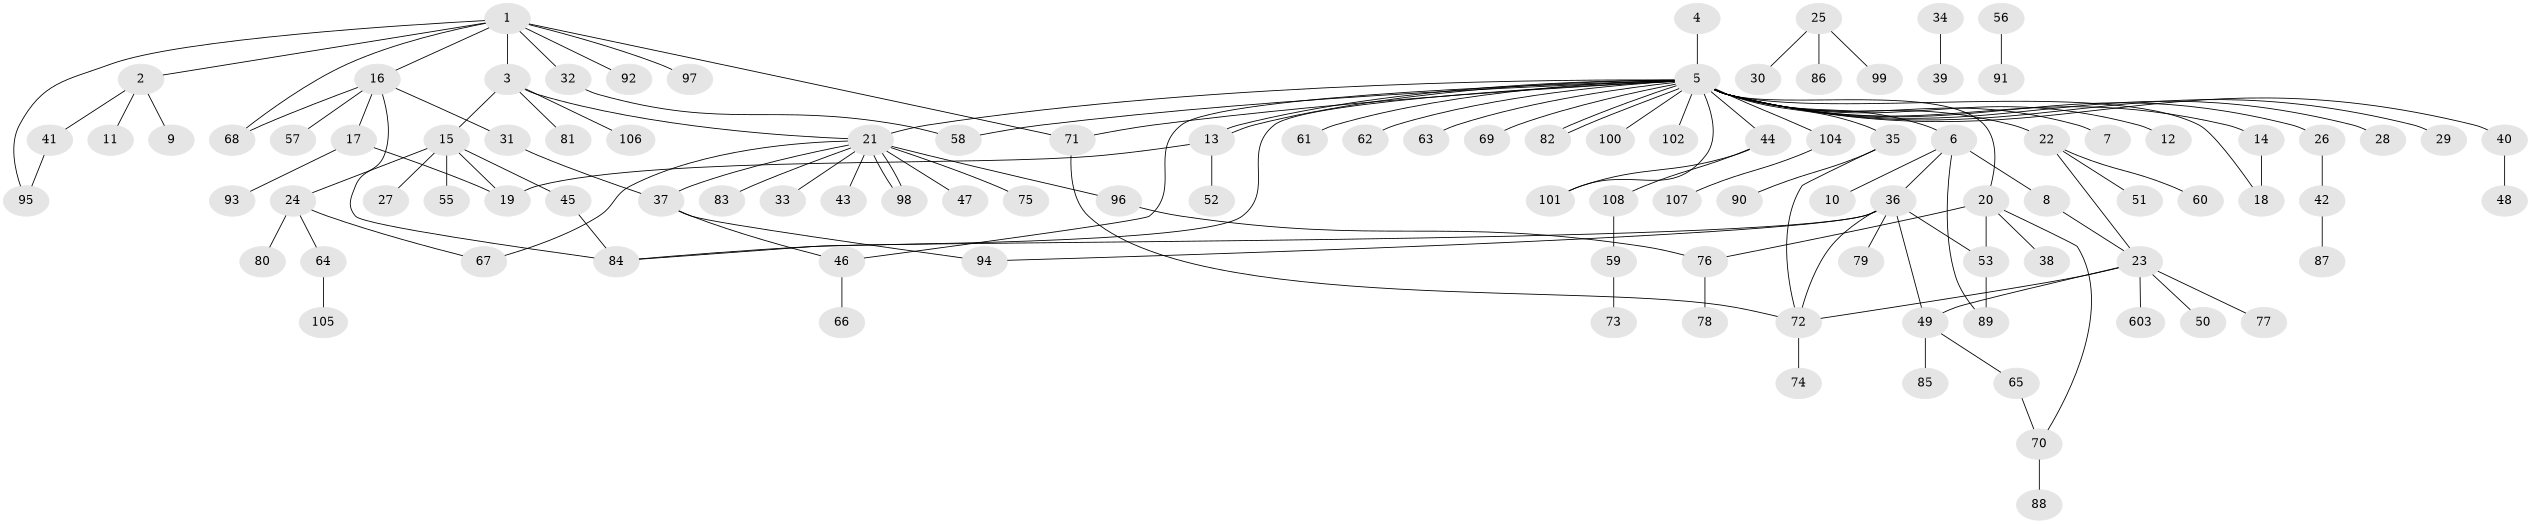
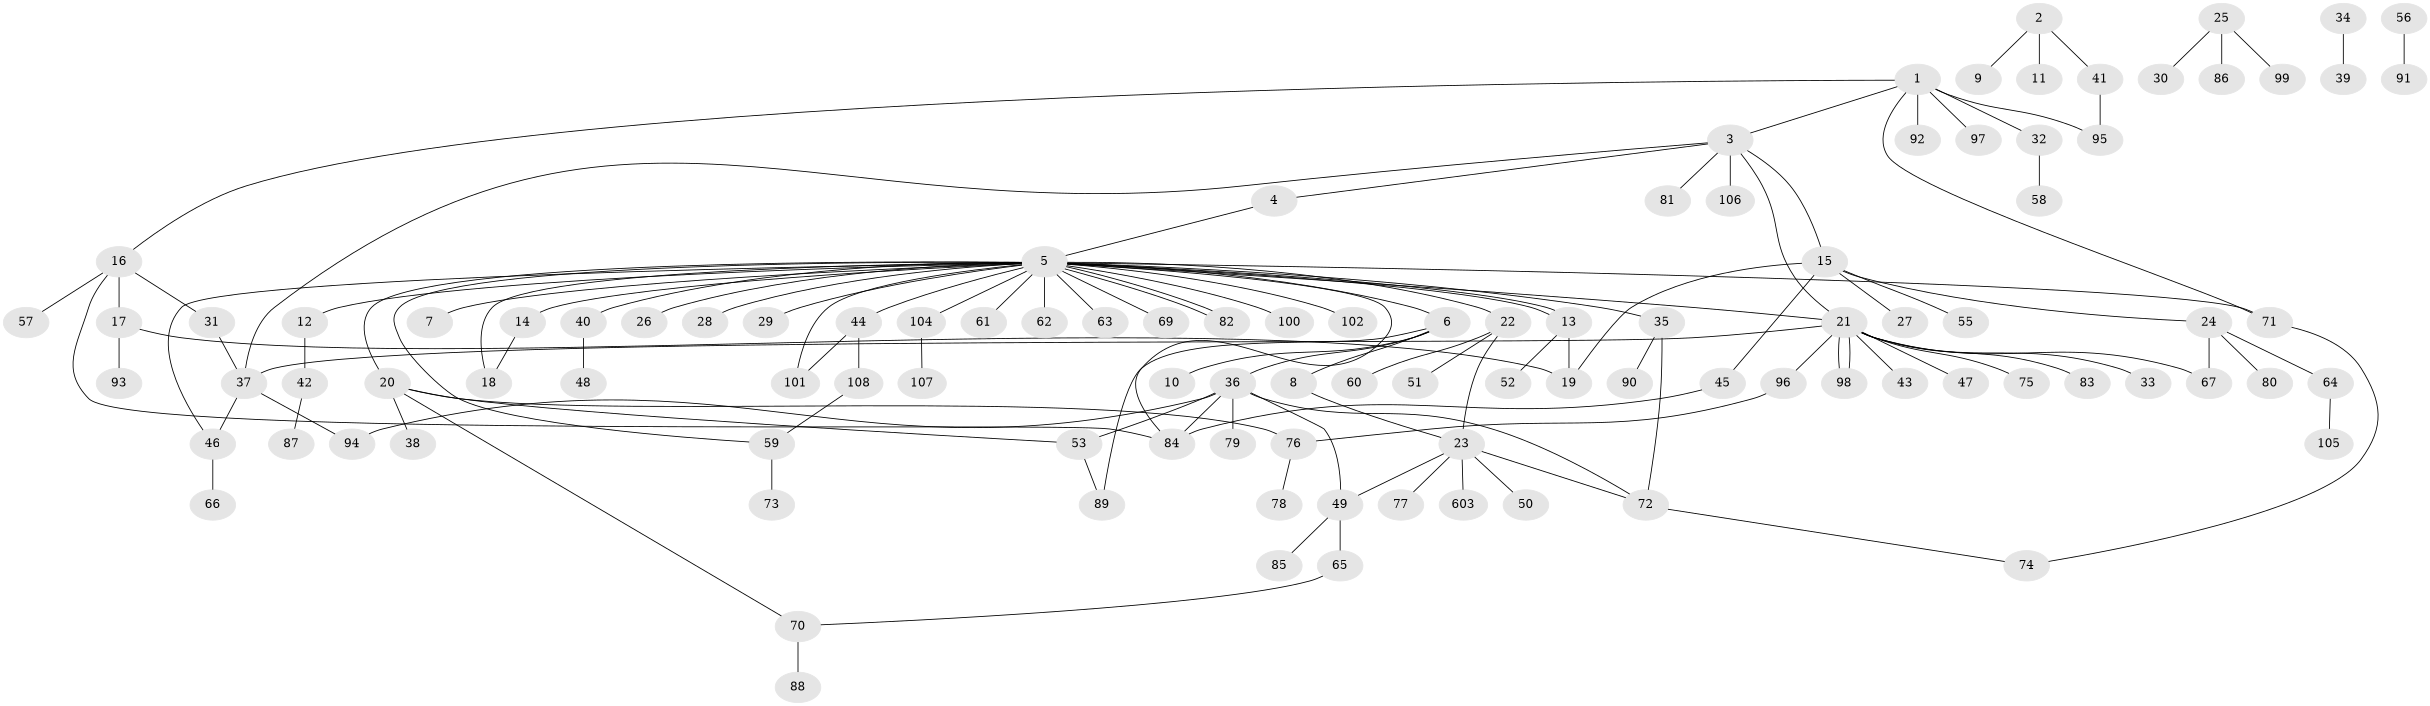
edge "1" -- "2": removed
edge "5" -- "58": now "5" -- "59"
node "68": removed
edge "3" -- "4": added
edge "26" -- "42": now "12" -- "42"
edge "3" -- "37": added
edge "71" -- "72": now "71" -- "74"
